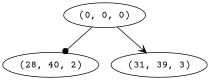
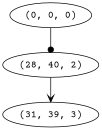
edge "(0, 0, 0)" -> "(31, 39, 3)": now "(28, 40, 2)" -> "(31, 39, 3)"
